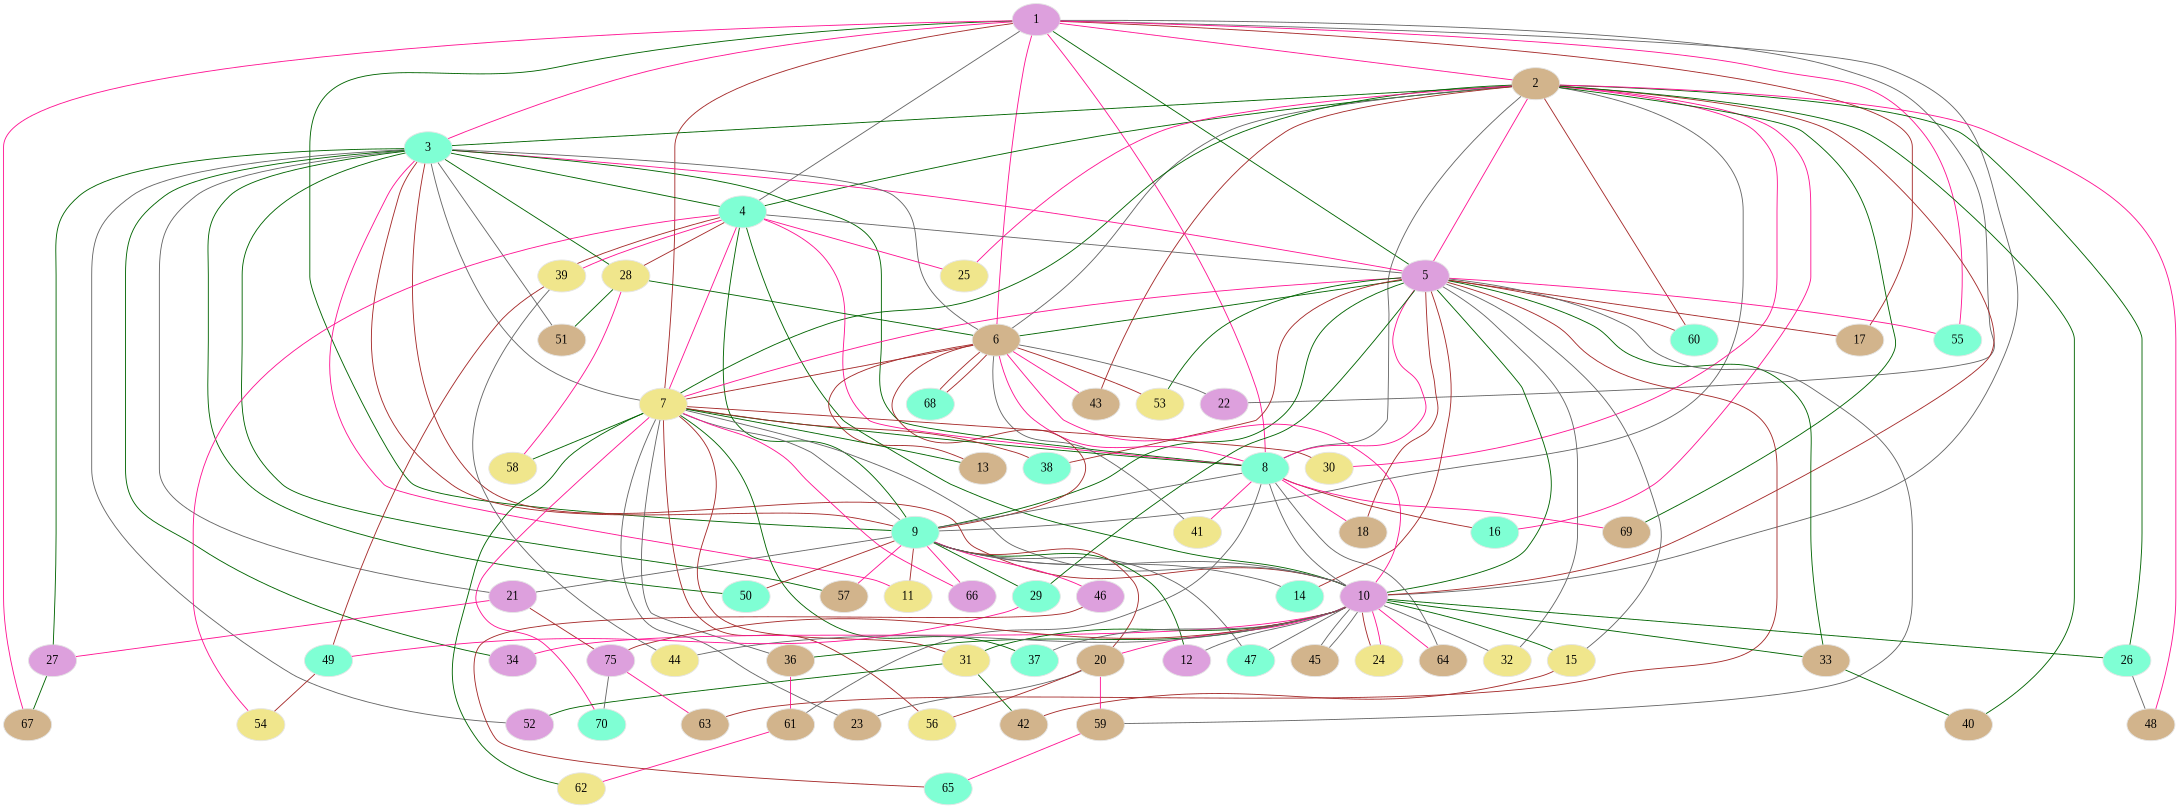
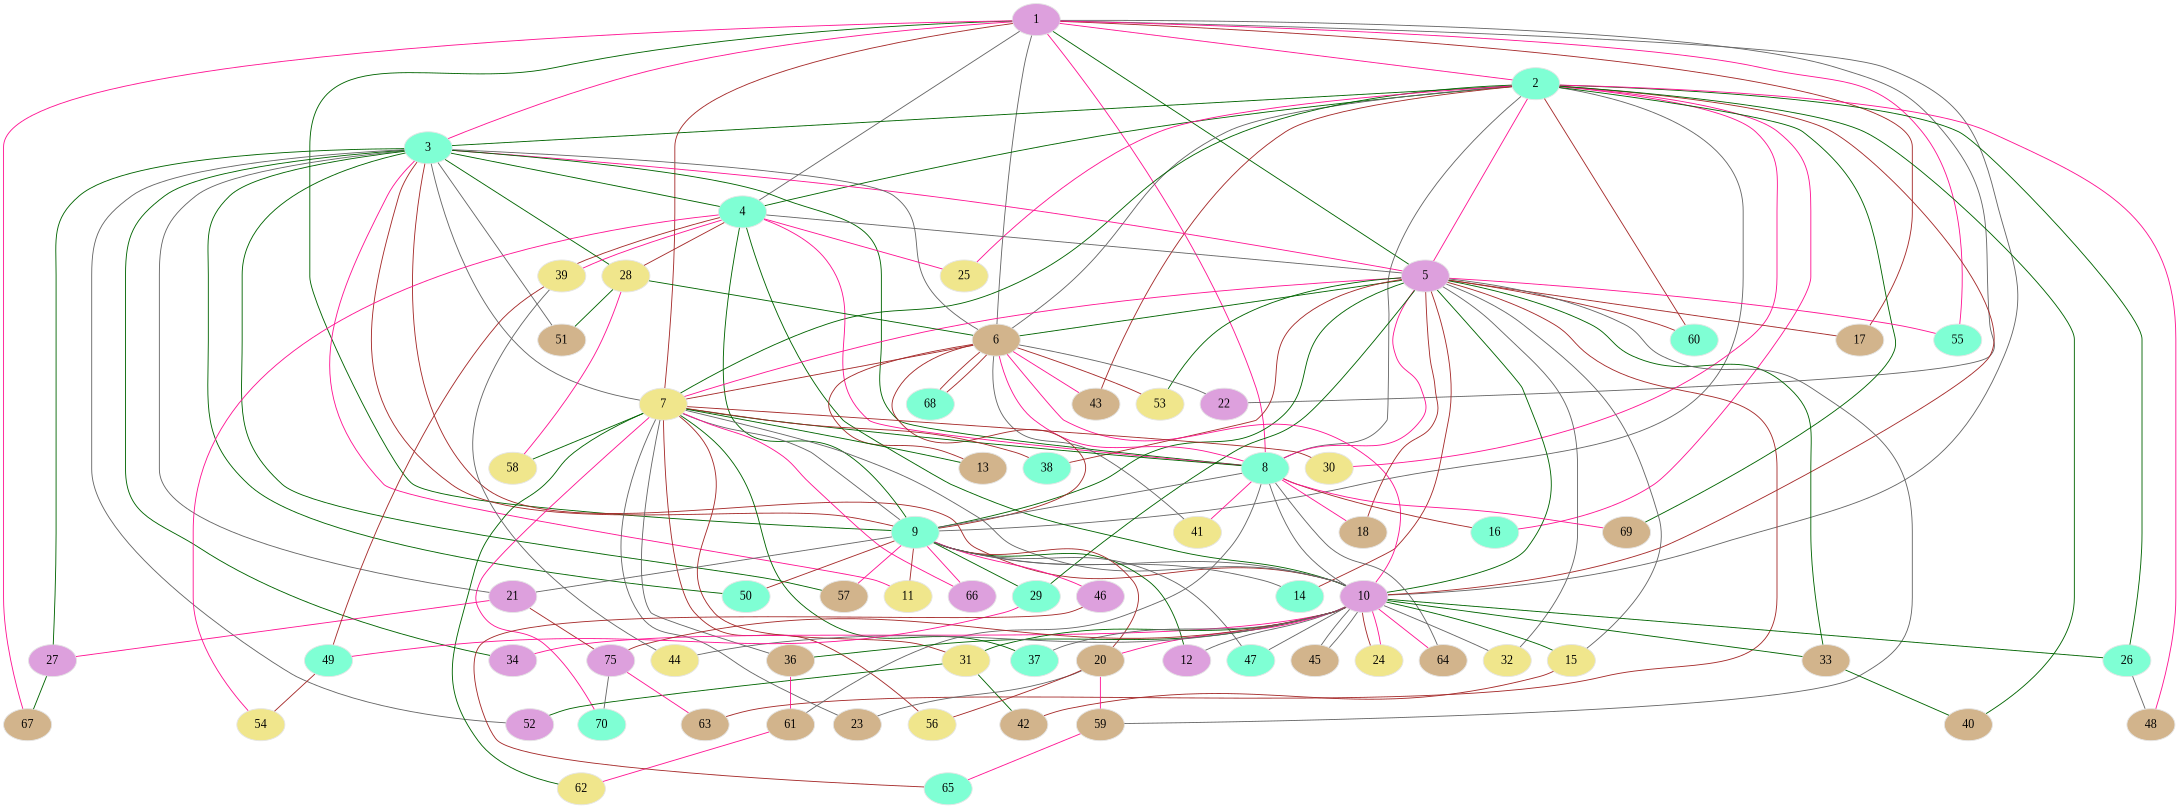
node "2": fillcolor tan -> aquamarine
edge "1" -- "6": color deeppink -> gray40
edge "4" -- "7": removed
